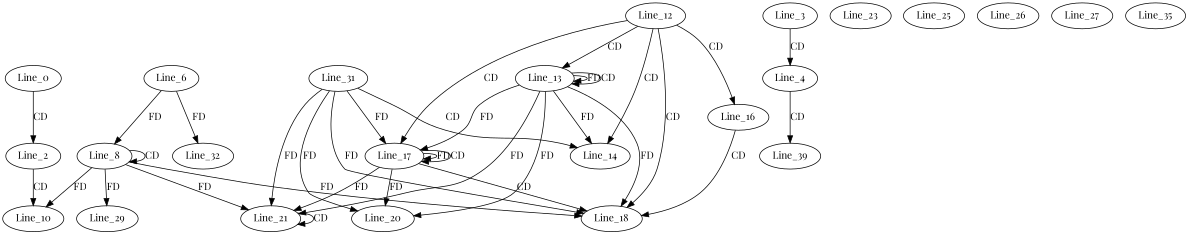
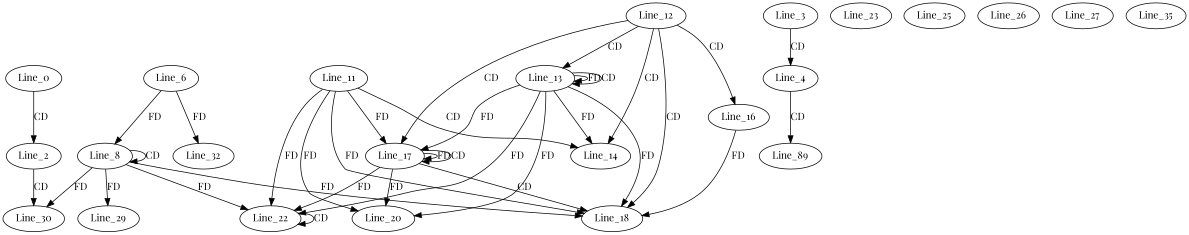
node "Line_31": label "Line_31" -> "Line_11"
edge "Line_16" -> "Line_18": label "CD" -> "FD"
node "Line_39": label "Line_39" -> "Line_89"
node "Line_10": label "Line_10" -> "Line_30"
node "Line_21": label "Line_21" -> "Line_22"
